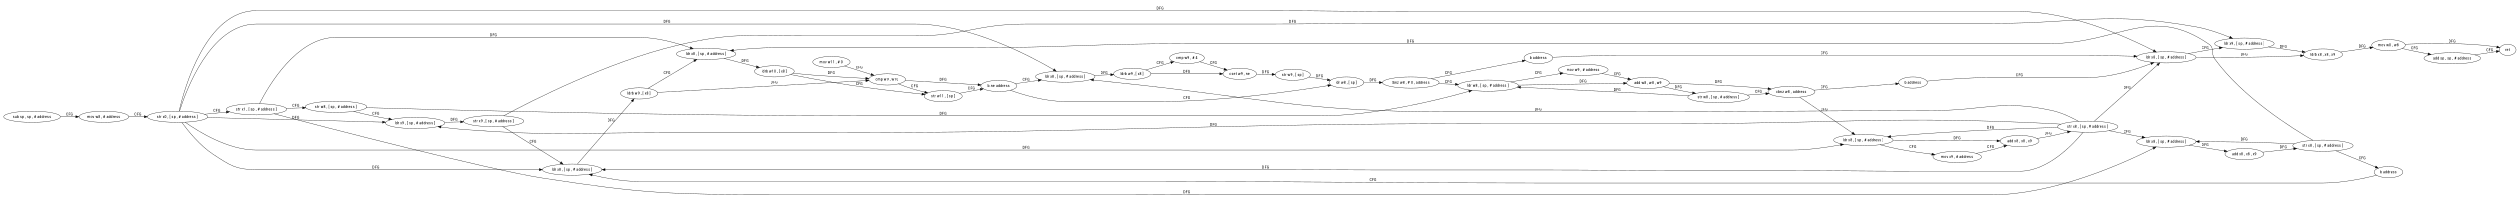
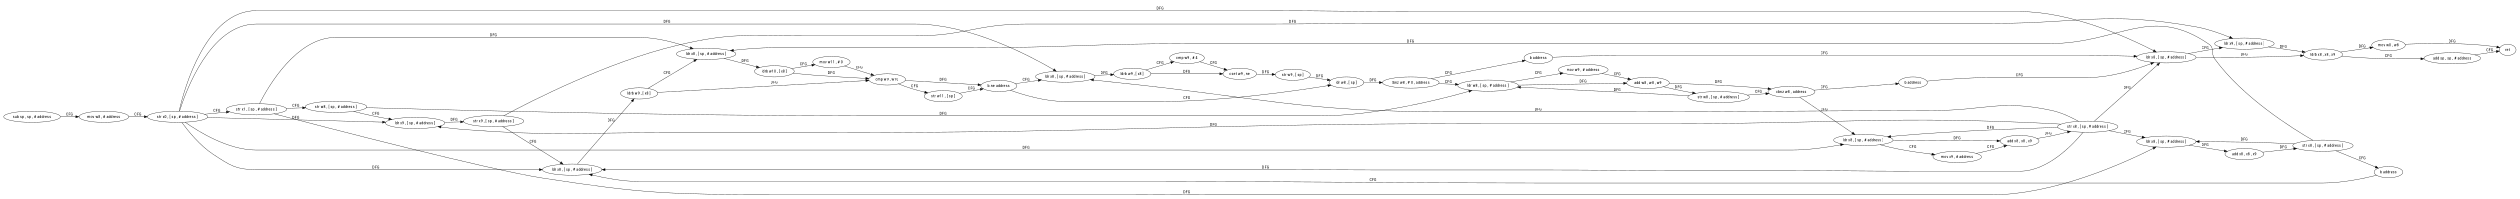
edge "mov w0 , w8" -> "add sp , sp , # address": now "ldrb x8 , x8 , x9" -> "add sp , sp , # address"
edge "ldrb w10 , [ x8 ]" -> "str w11 , [ sp ]": now "ldrb w10 , [ x8 ]" -> "mov w11 , # 0"
